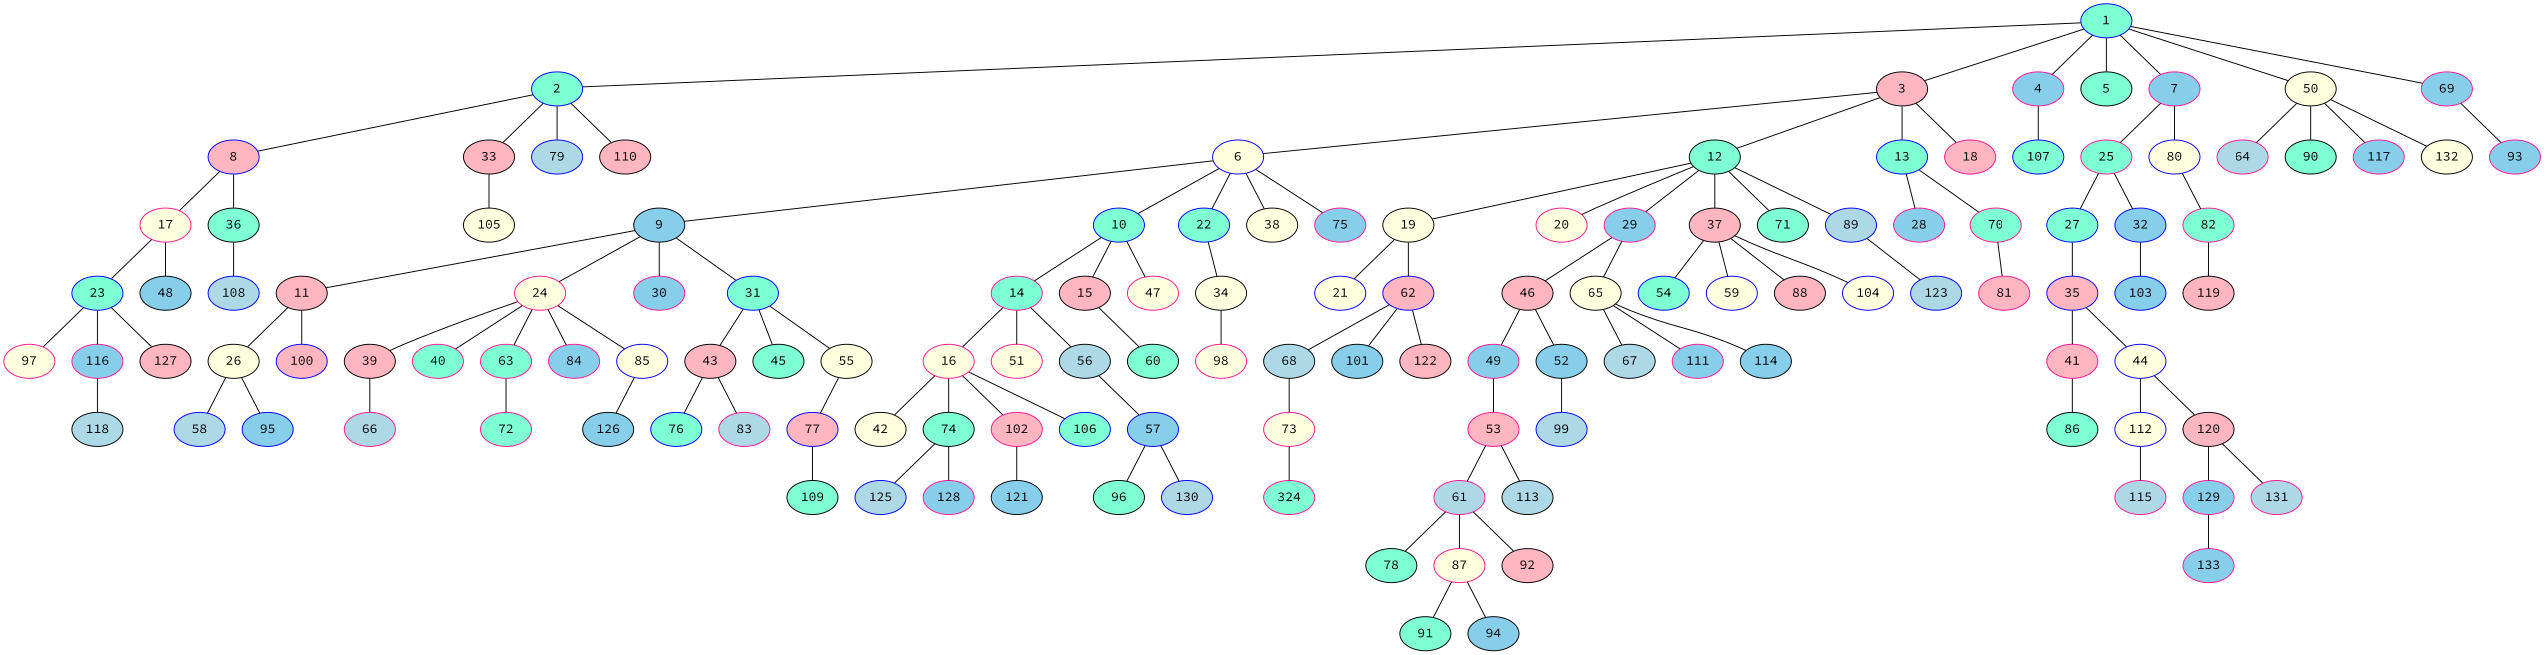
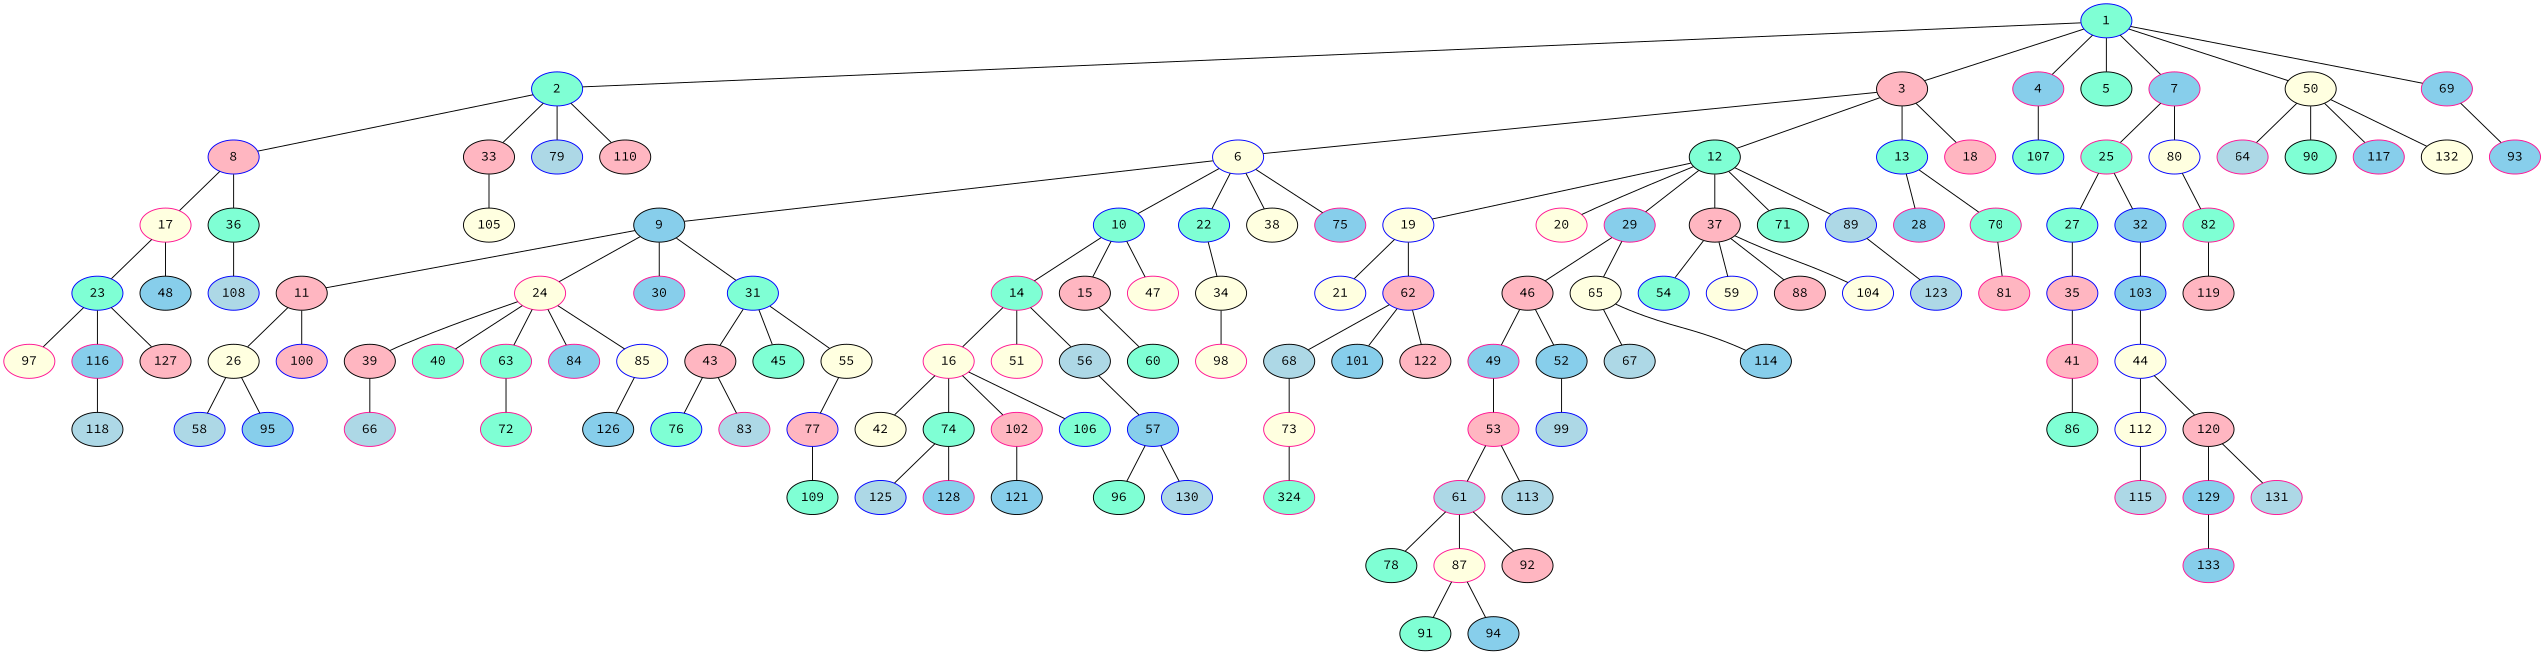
node "19": color black -> blue
edge "35" -- "44": now "103" -- "44"
node "111": removed
